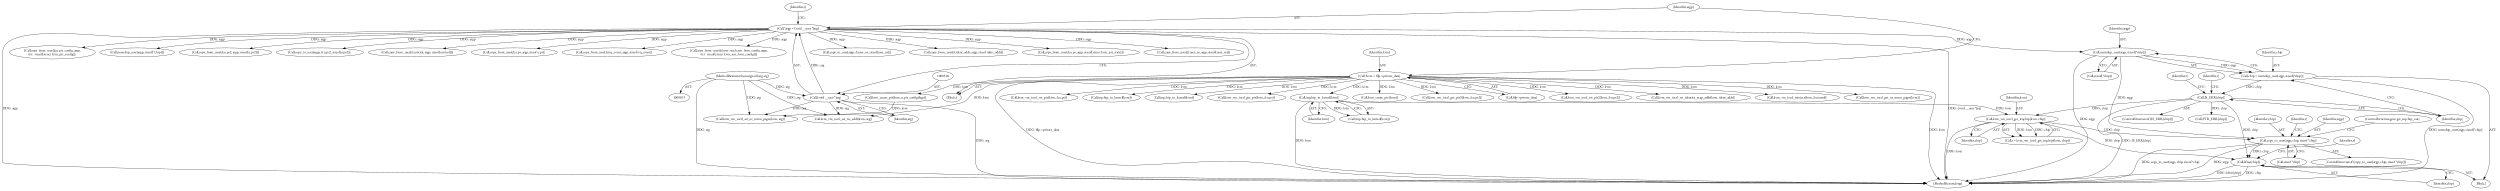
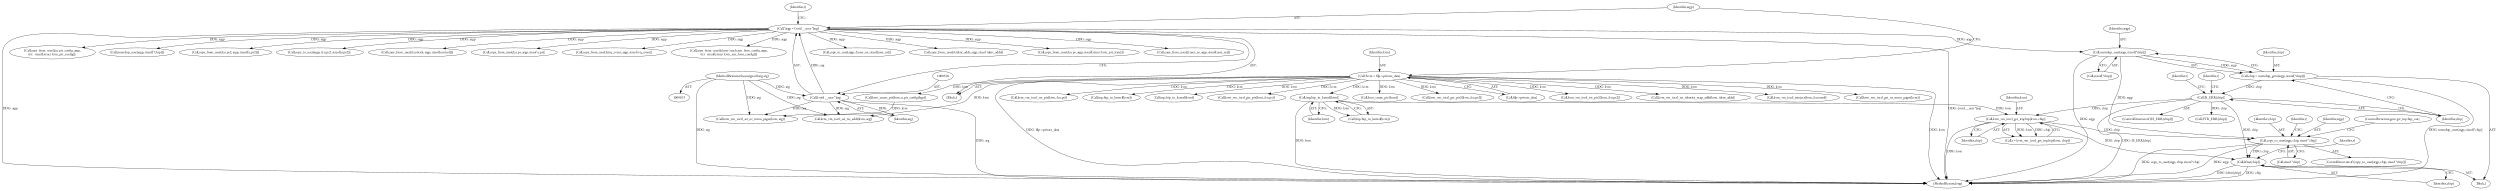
node "(Call,chip = memdup_user(argp, sizeof(*chip)))": label "(Call,chip = memdup_user(argp, sizeof(*chip)))" -> "(Call,chip = memdup_goto(argp, sizeof(*chip)))"
edge "(Call,(void __user *)arg)" -> "(Identifier,arg)": label "CFG: " -> "DDG: "
